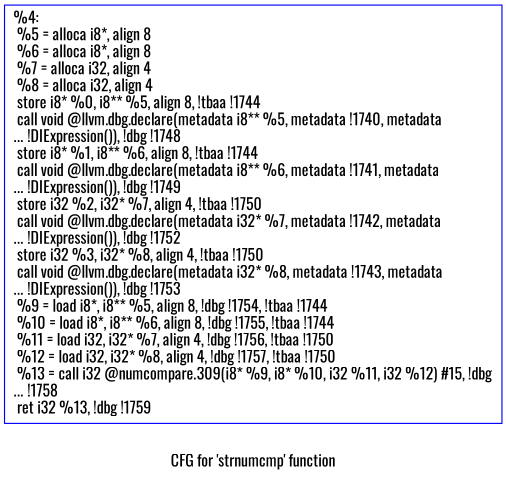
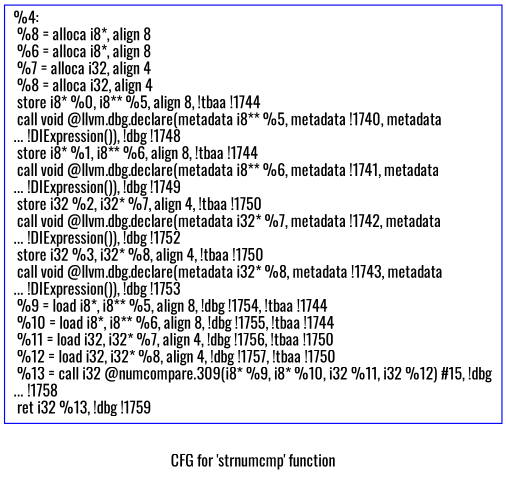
node "%4:": text "%5 = alloca i8*, align 8" -> "%8 = alloca i8*, align 8"
